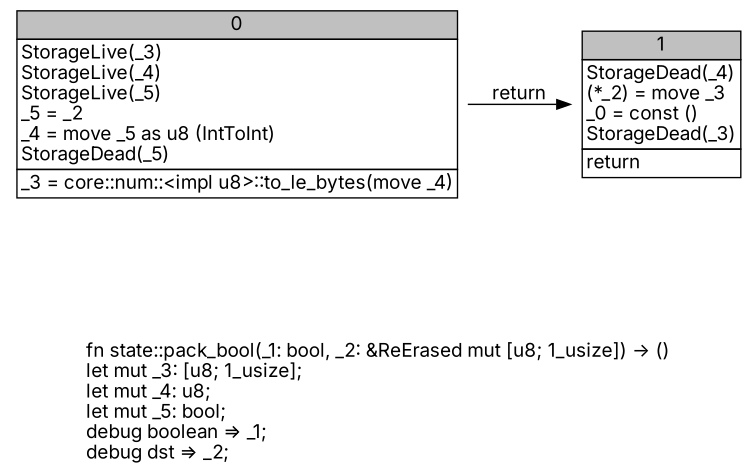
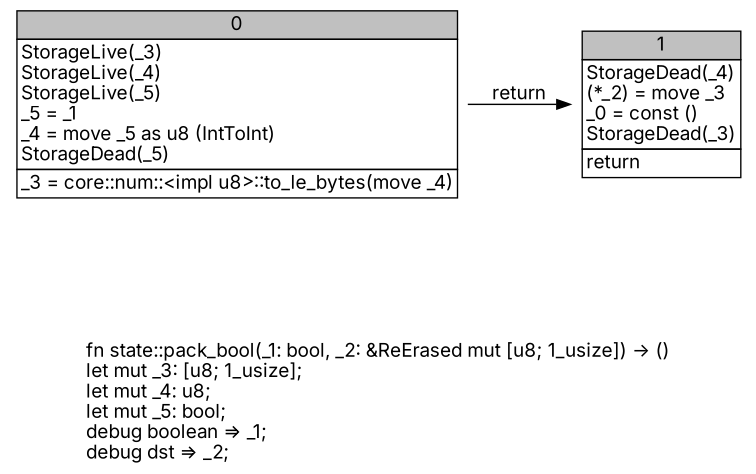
node "0": text "_5 = _2" -> "_5 = _1"
